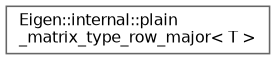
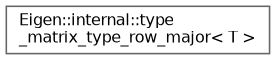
node "Eigen::internal::plain _matrix_type_row_major< T >": label "Eigen::internal::plain _matrix_type_row_major< T >" -> "Eigen::internal::type _matrix_type_row_major< T >"
